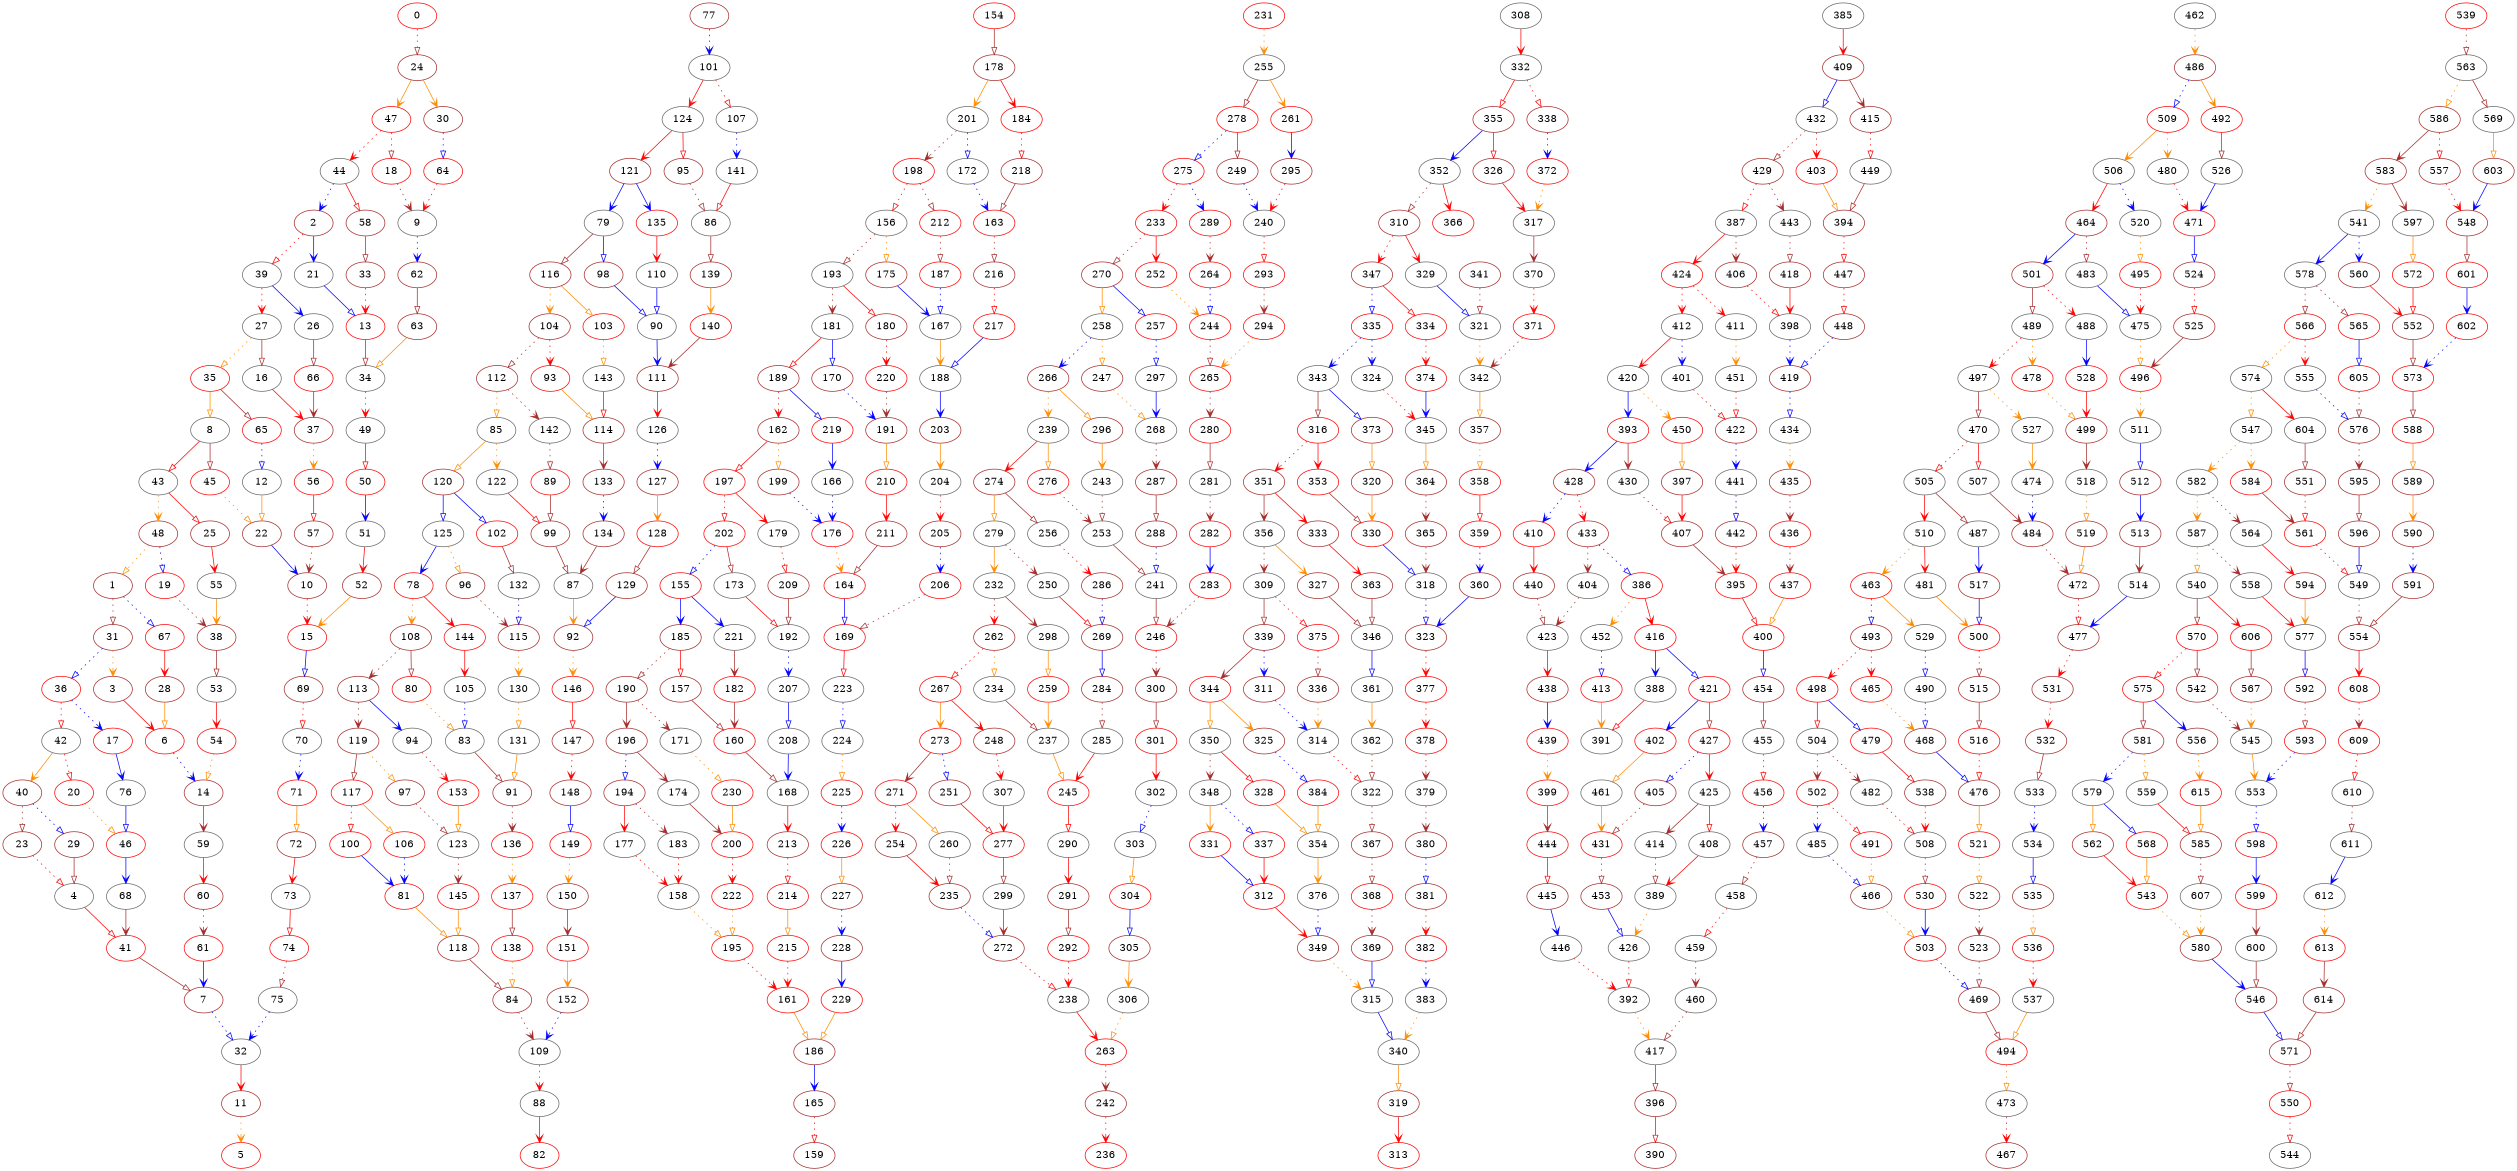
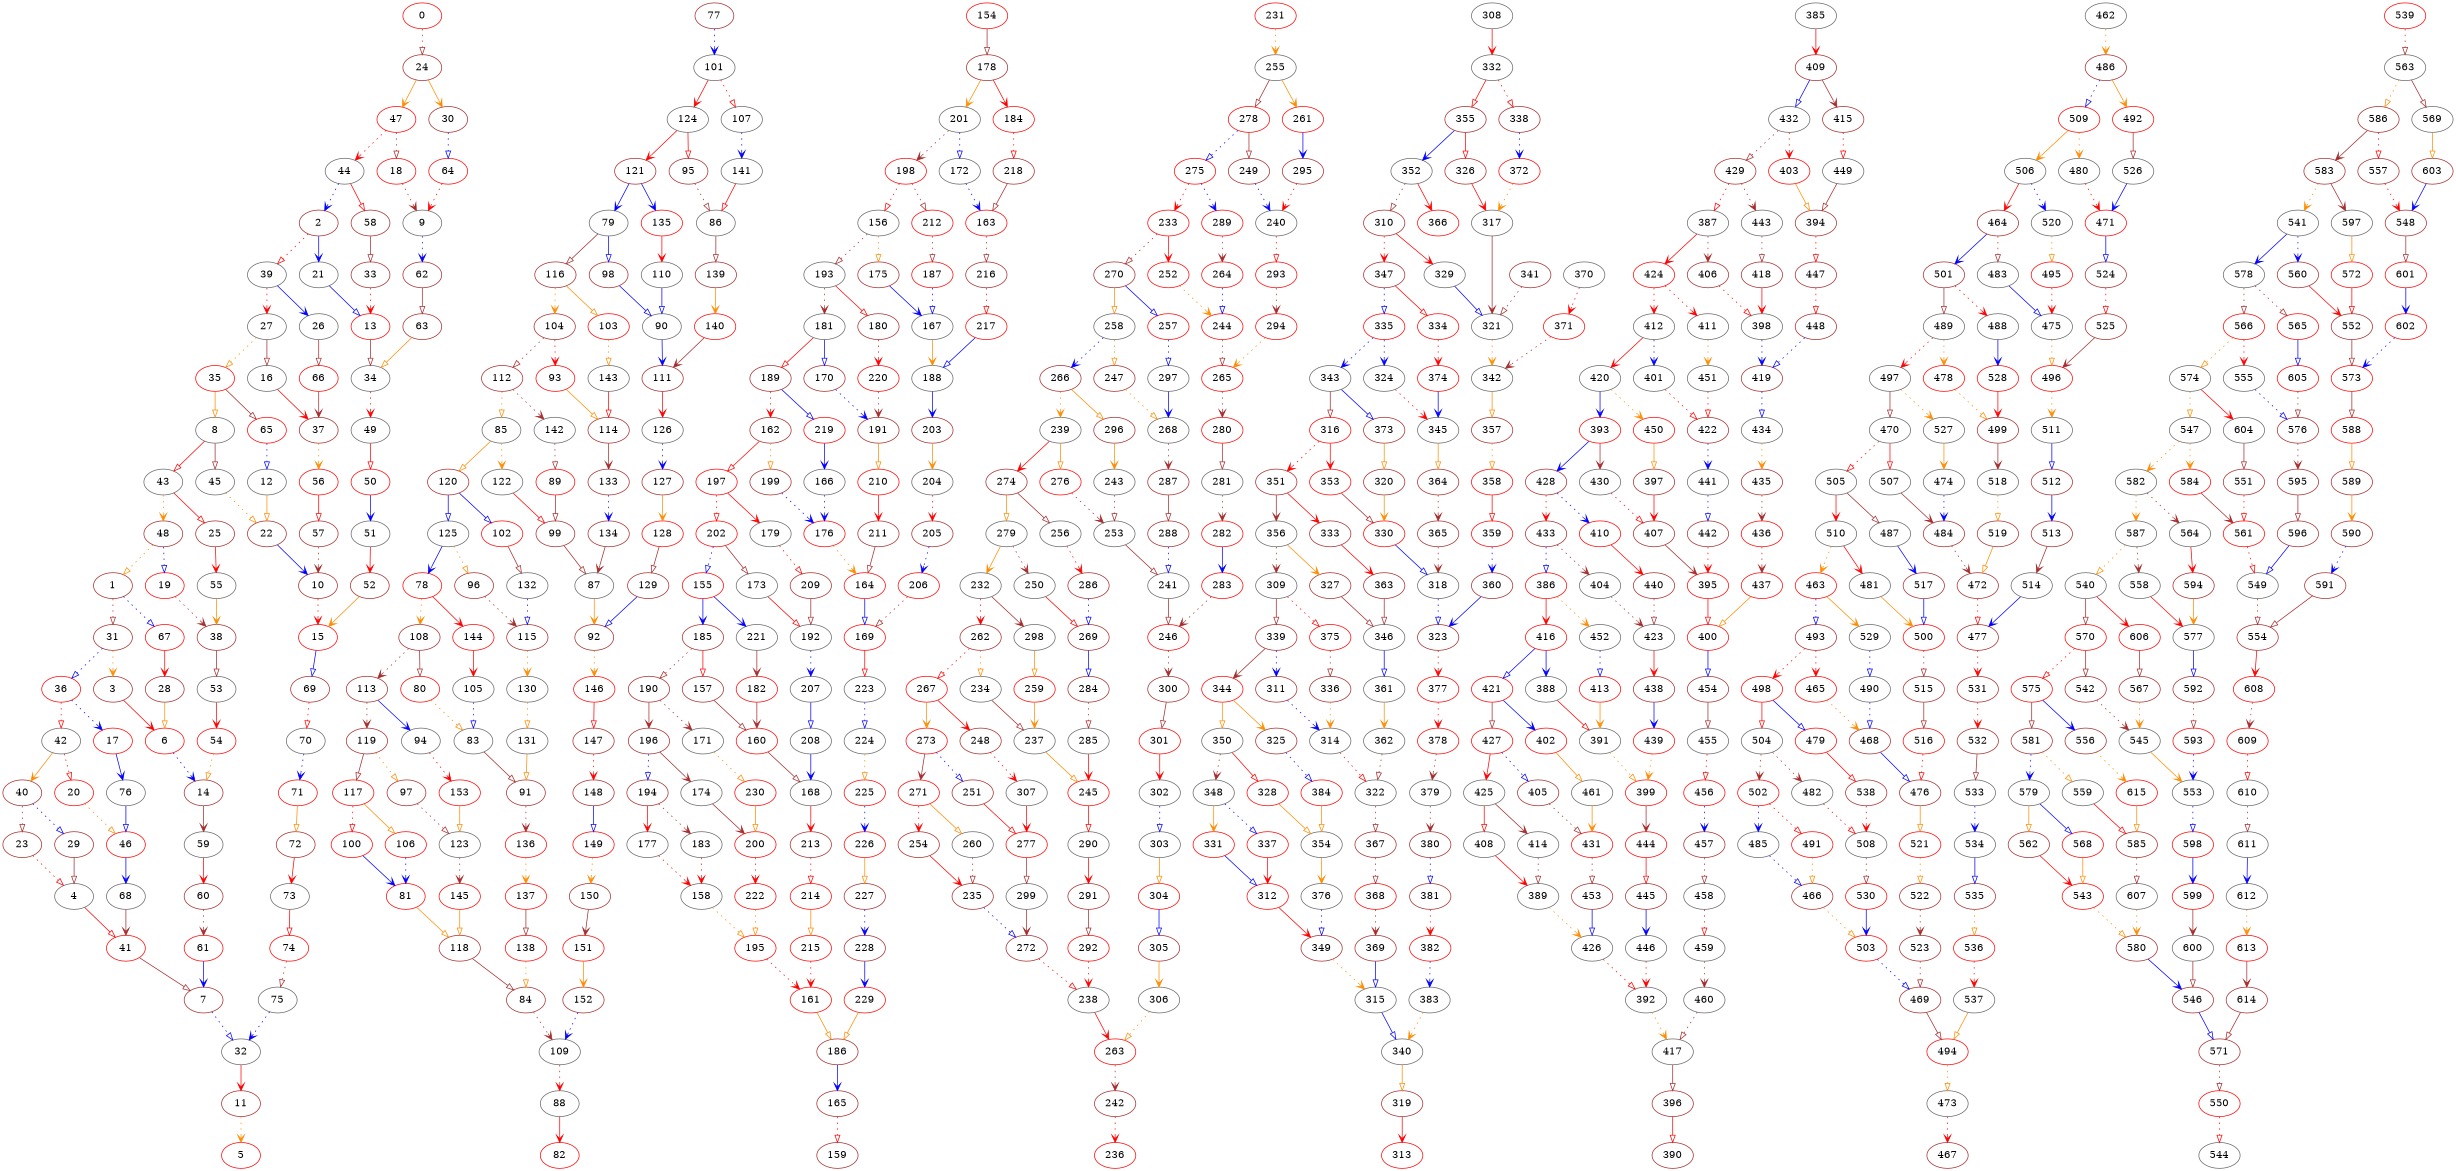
edge "317" -> "370": now "317" -> "321"
node "45": color red -> gray40
edge "391" -> "399": added
